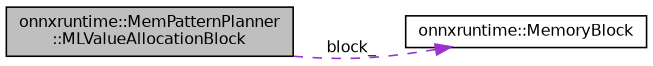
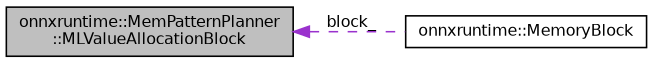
edge "onnxruntime::MemPatternPlanner ::MLValueAllocationBlock" -> "onnxruntime::MemoryBlock": reversed
